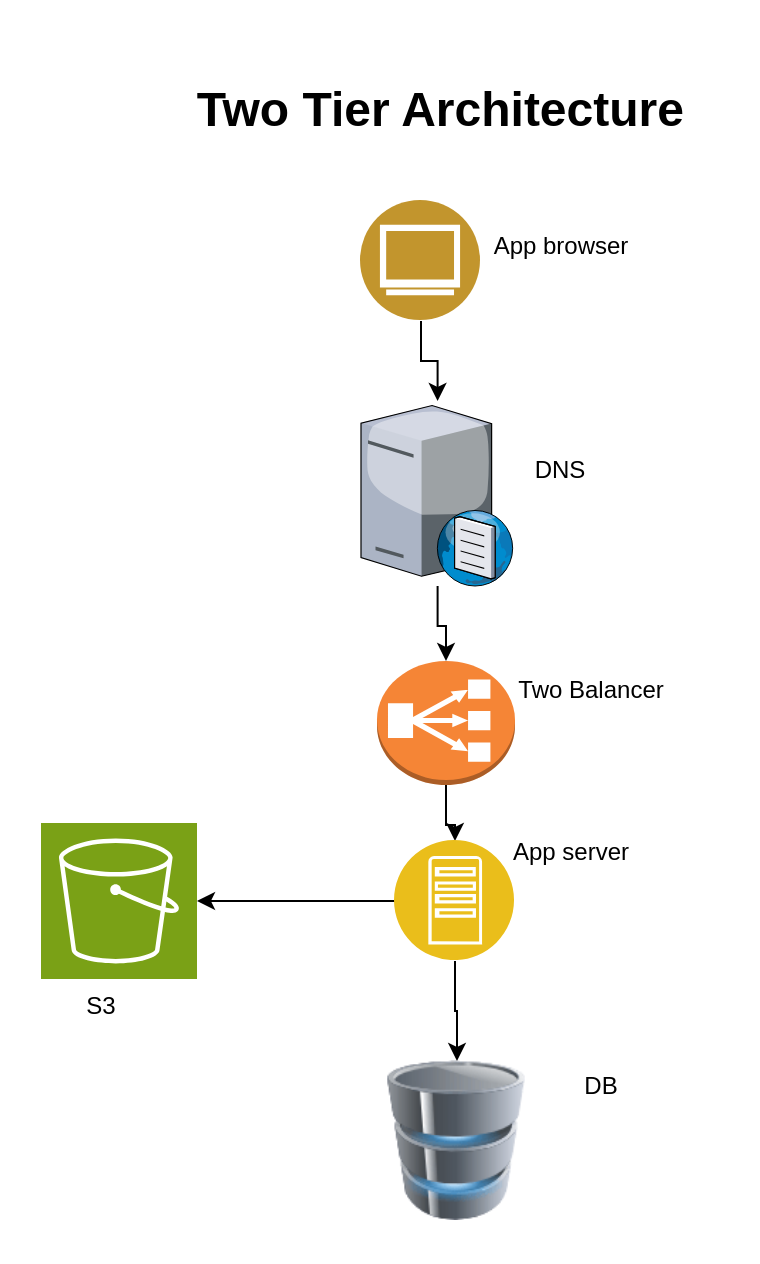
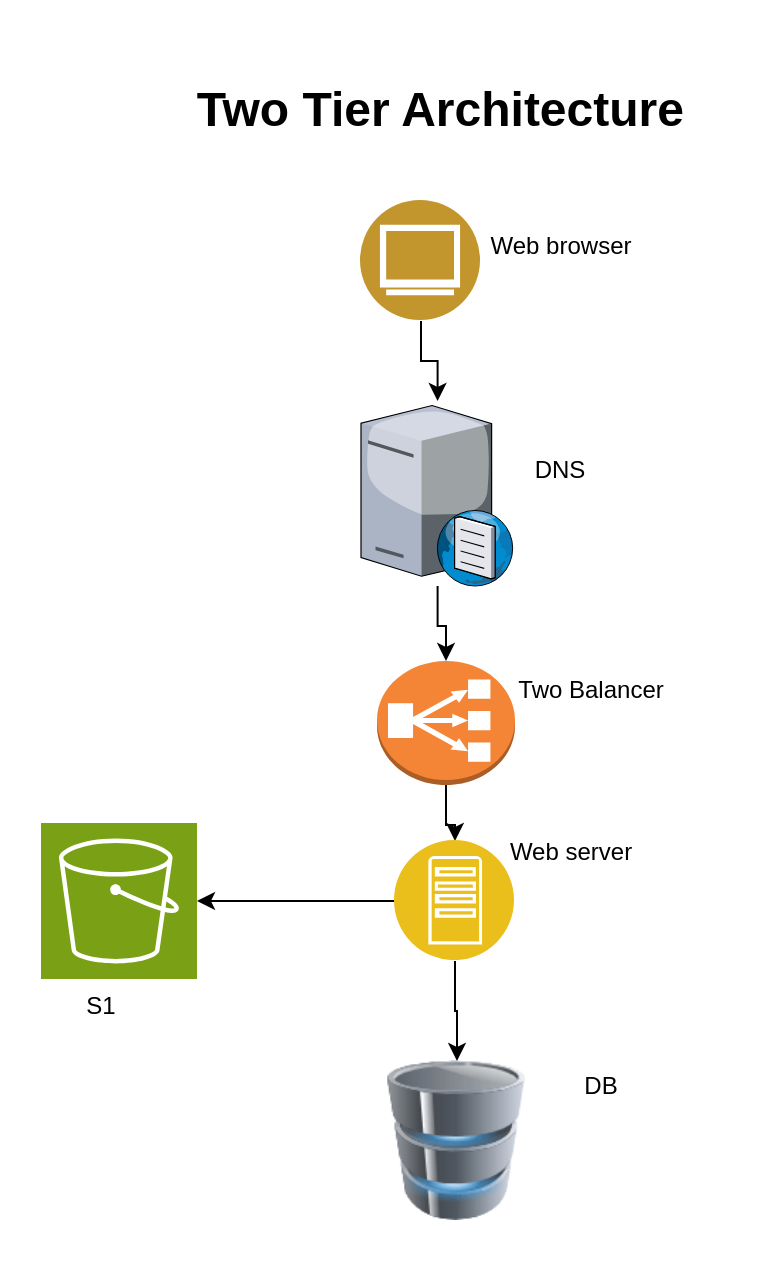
node "App browser": label "App browser" -> "Web browser"
node "App server": label "App server" -> "Web server"
node "S3": label "S3" -> "S1"
